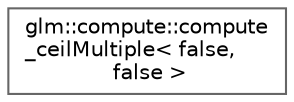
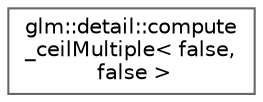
node "glm::compute::compute _ceilMultiple< false, false >": label "glm::compute::compute _ceilMultiple< false, false >" -> "glm::detail::compute _ceilMultiple< false, false >"
